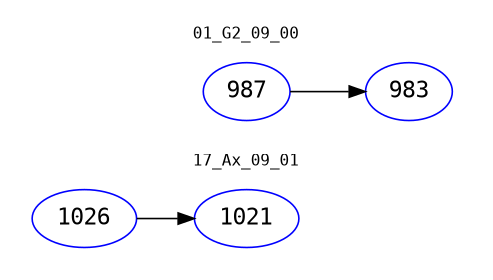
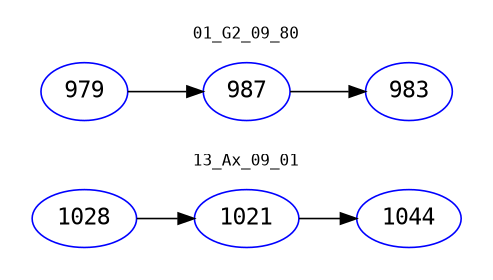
cluster "01_G2_09_00": label "01_G2_09_00" -> "01_G2_09_80"
node "979": added
cluster "17_Ax_09_01": label "17_Ax_09_01" -> "13_Ax_09_01"
node "1026": label "1026" -> "1028"
node "1044": added
